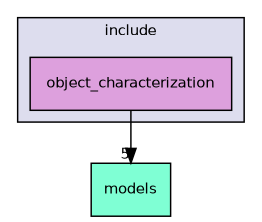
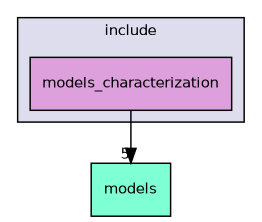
node "object_characterization": label "object_characterization" -> "models_characterization"
